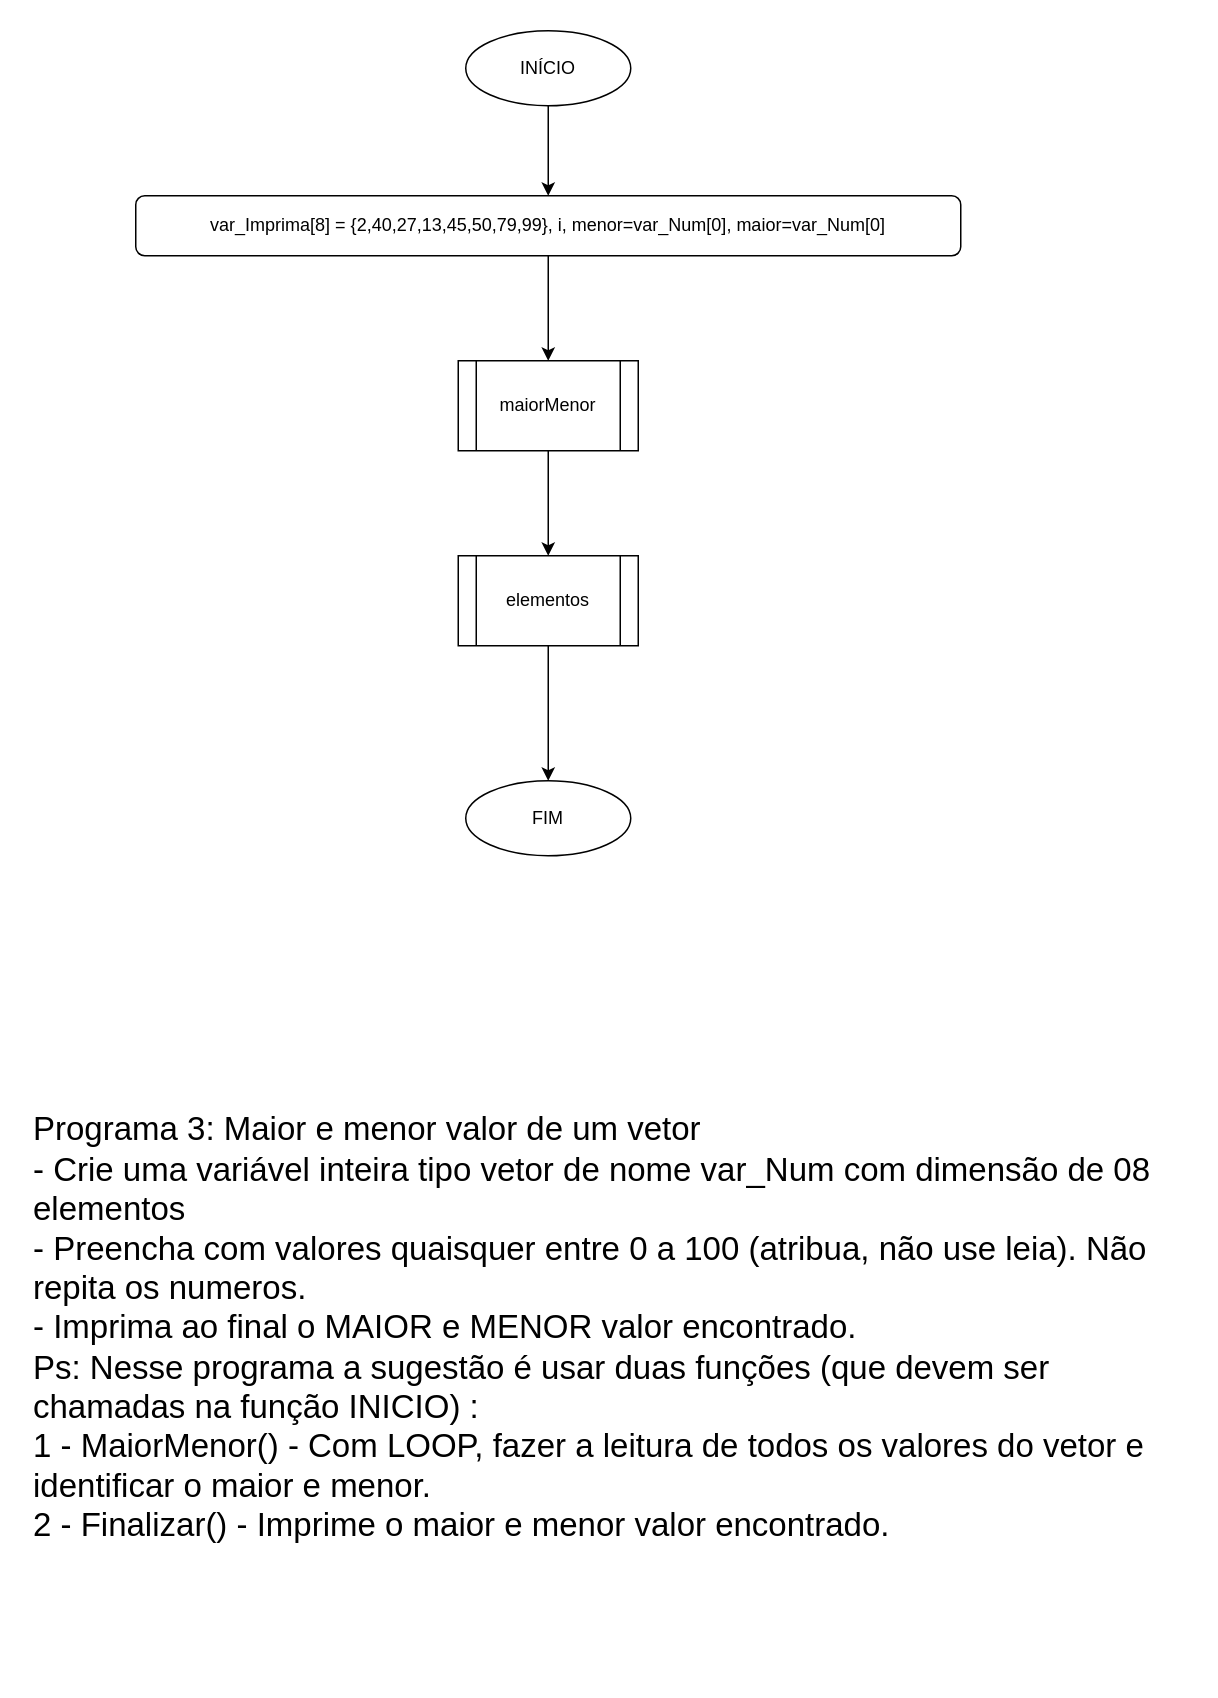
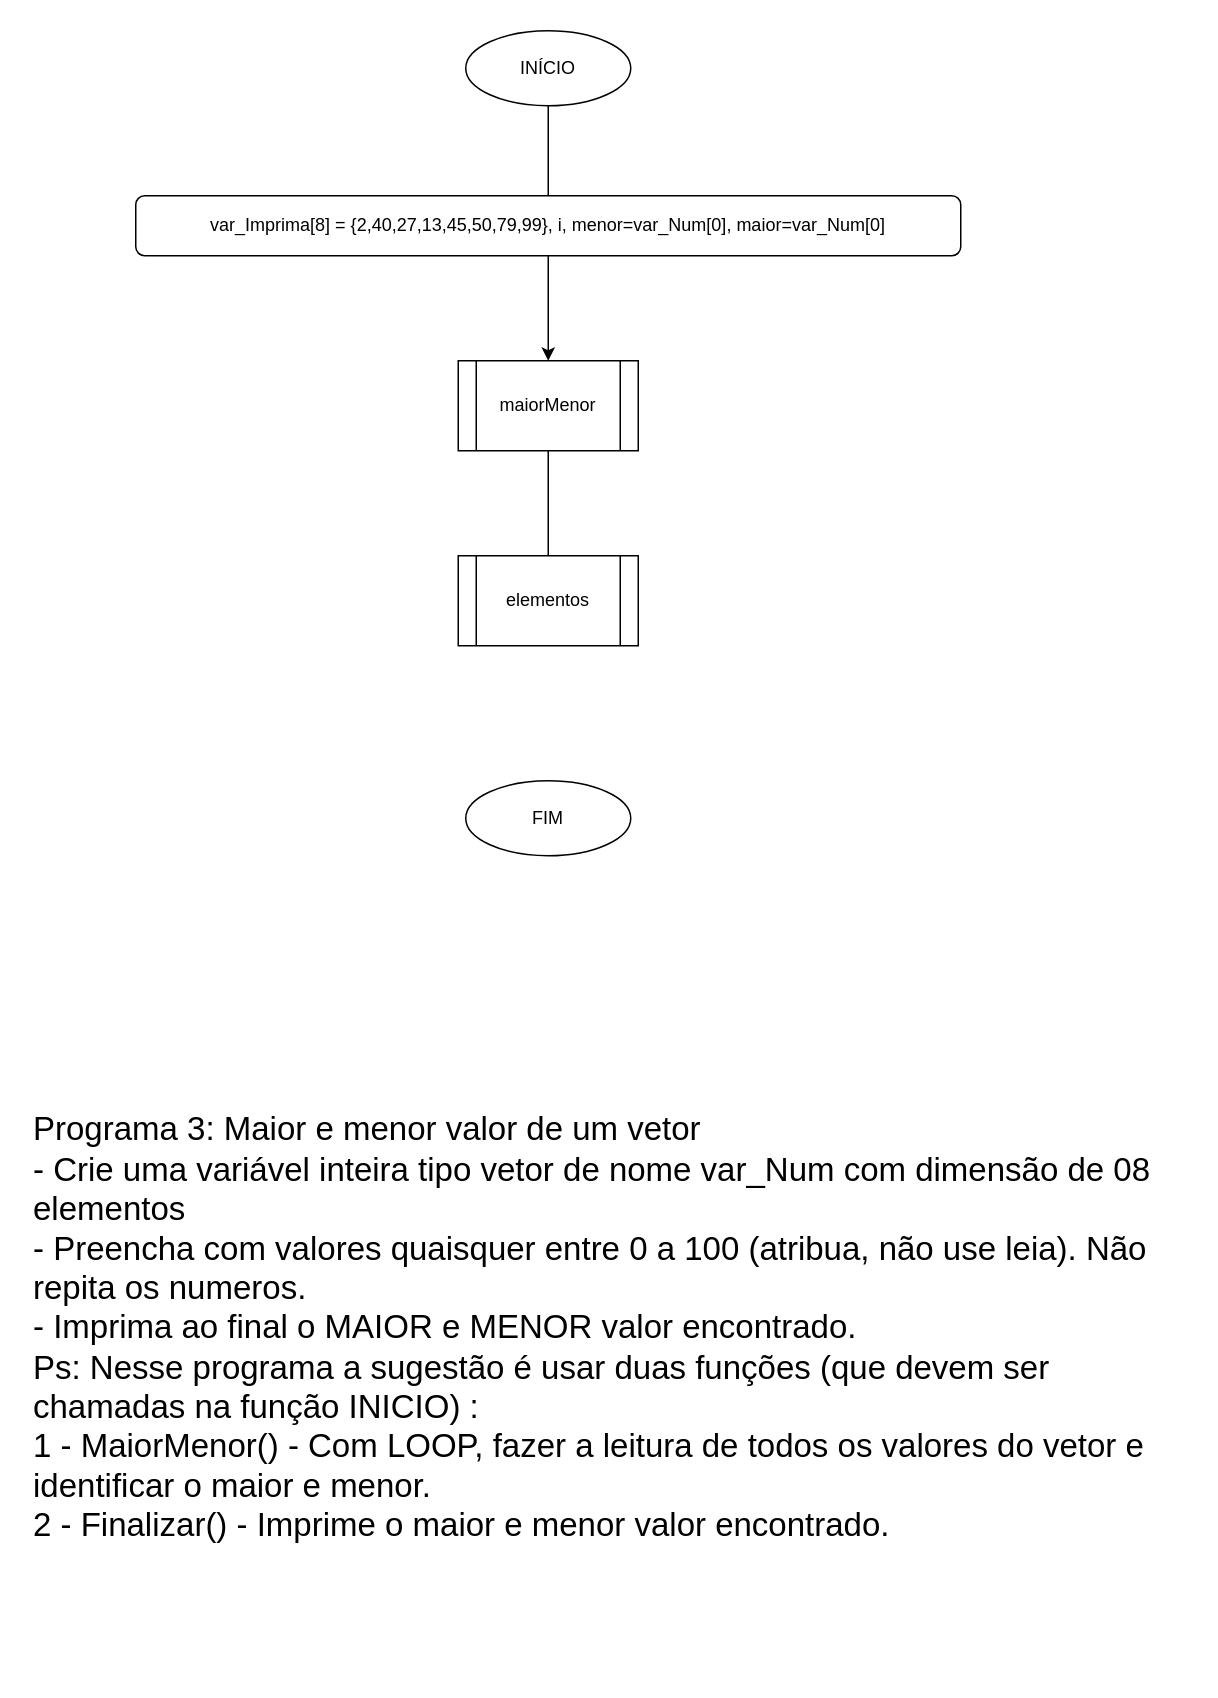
edge "INÍCIO" -> "var_Imprima[8] = {2,40,27,13,45,50,79,99}, i, menor=var_Num[0], maior=var_Num[0]": arrowhead classic -> none
edge "maiorMenor" -> "elementos": arrowhead classic -> none
edge "elementos" -> "FIM": removed
